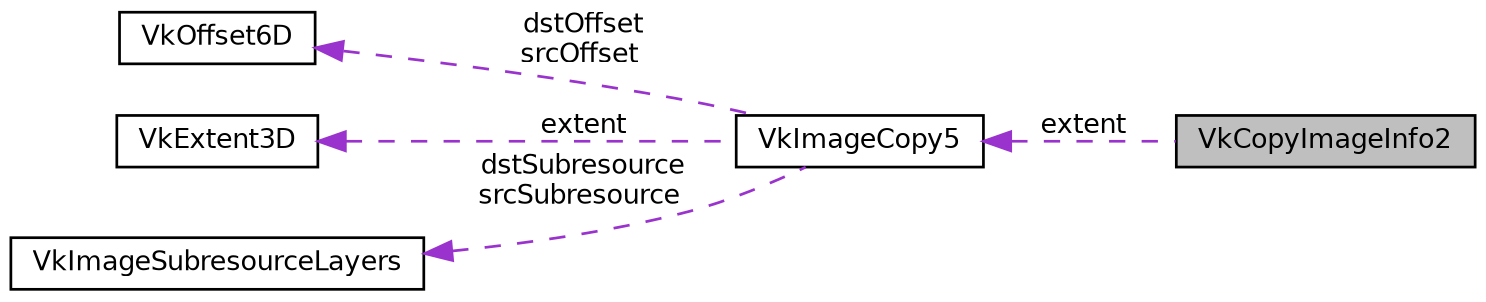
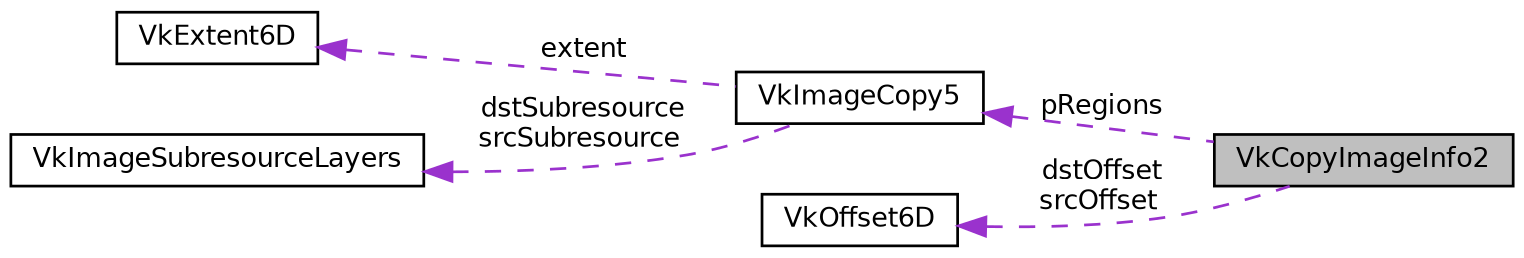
edge "VkImageCopy5" -> "VkOffset6D": now "VkCopyImageInfo2" -> "VkOffset6D"
edge "VkCopyImageInfo2" -> "VkImageCopy5": label " extent" -> " pRegions"
node "VkExtent3D": label "VkExtent3D" -> "VkExtent6D"
